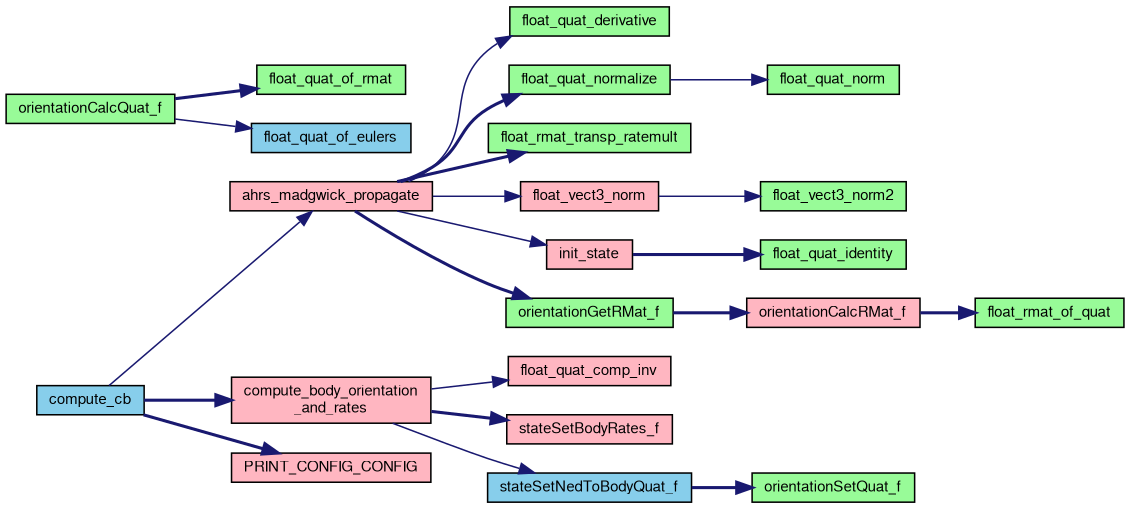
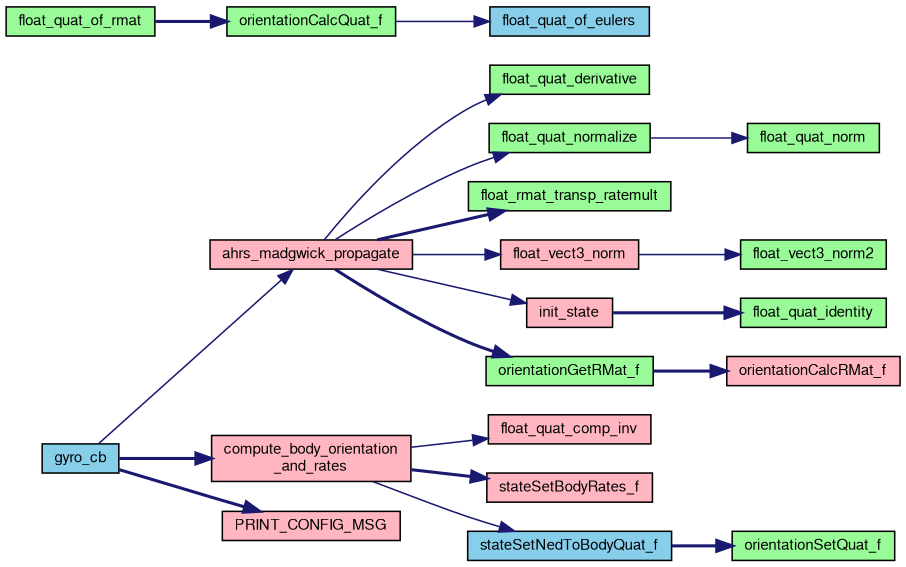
edge "orientationCalcQuat_f" -> "float_quat_of_rmat": reversed
edge "ahrs_madgwick_propagate" -> "float_quat_normalize": style bold -> solid
node "float_rmat_of_quat": removed
node "compute_cb": label "compute_cb" -> "gyro_cb"
node "PRINT_CONFIG_CONFIG": label "PRINT_CONFIG_CONFIG" -> "PRINT_CONFIG_MSG"
